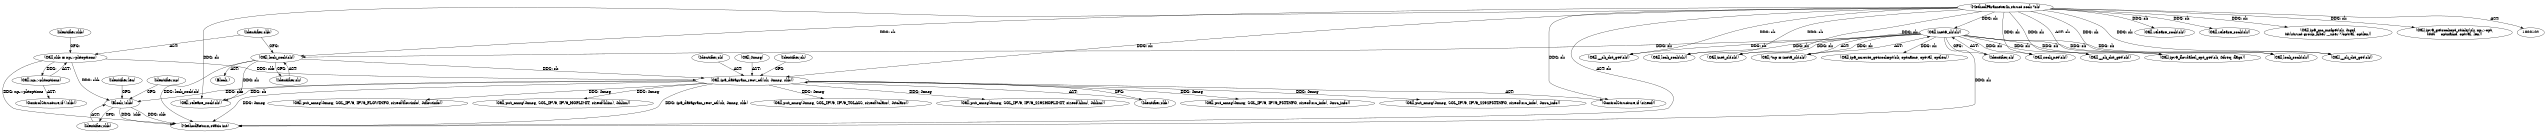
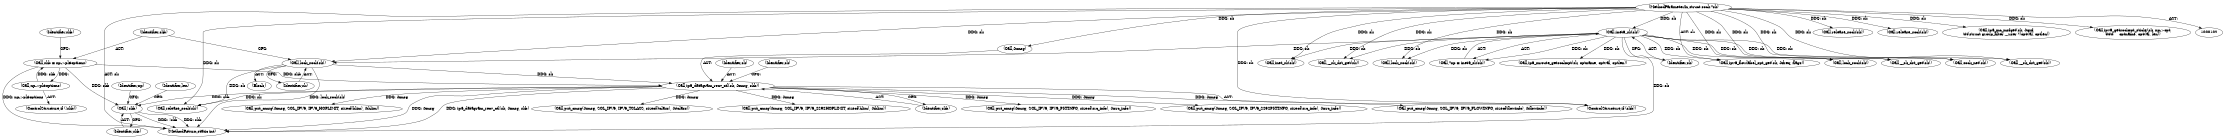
edge "(MethodParameterIn,struct sock *sk)" -> "(Call,ip6_datagram_recv_ctl(sk, &msg, skb))": now "(MethodParameterIn,struct sock *sk)" -> "(Call,&msg)"
edge "(Call,np->pktoptions)" -> "(Call,skb = np->pktoptions)": label "AST: " -> "DDG: skb"
node "(Block,!skb)": label "(Block,!skb)" -> "(Call,!skb)"
node "(ControlStructure,if (sizeof))": label "(ControlStructure,if (sizeof))" -> "(ControlStructure,if (skb))"
